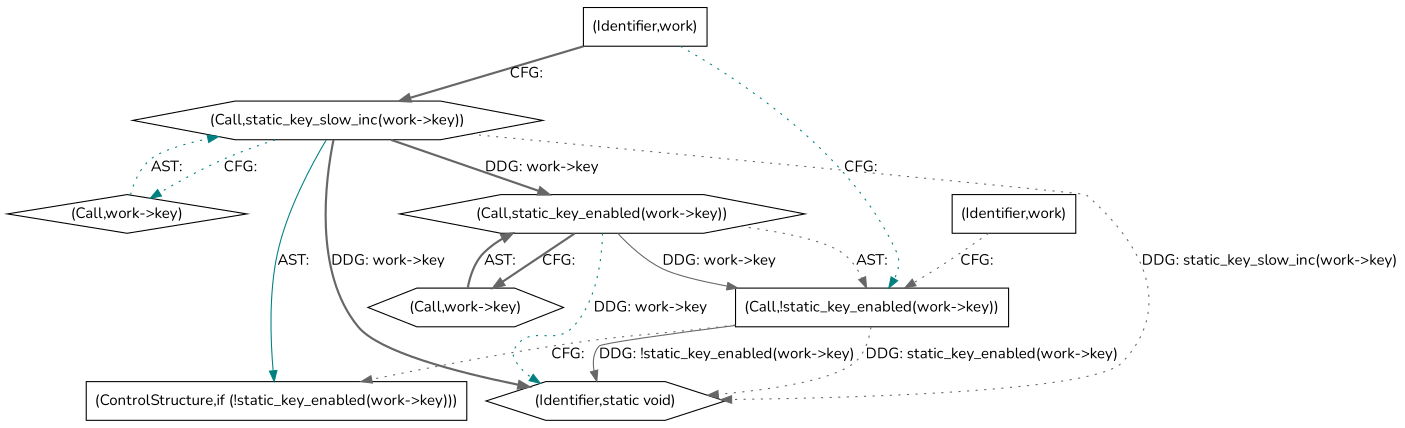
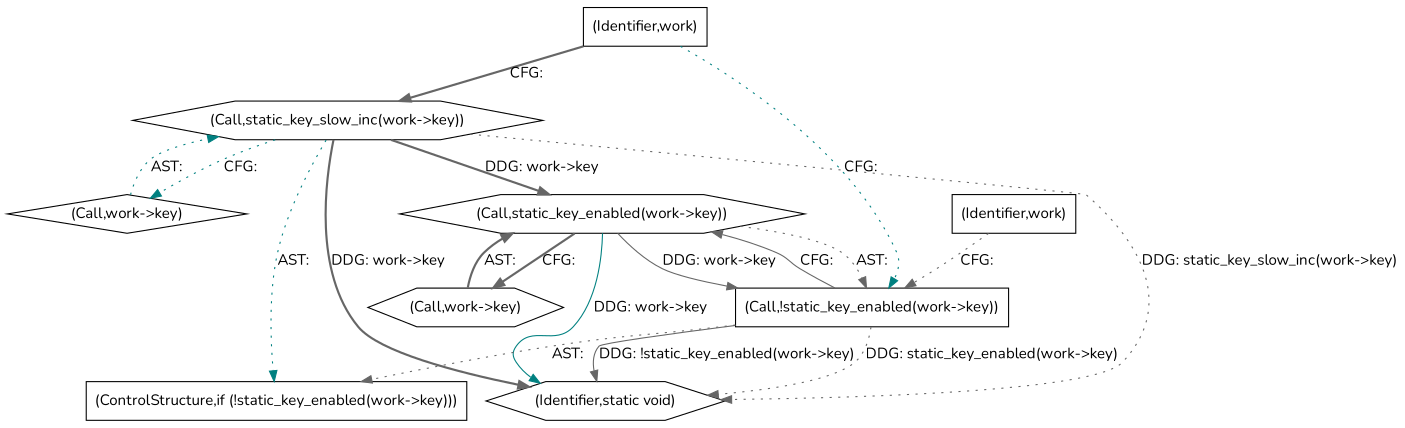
edge "(Call,static_key_slow_inc(work->key))" -> "(ControlStructure,if (!static_key_enabled(work->key)))": style solid -> dotted
edge "(Call,!static_key_enabled(work->key))" -> "(Call,static_key_enabled(work->key))": added, label "CFG:"
edge "(Call,static_key_enabled(work->key))" -> "(Identifier,static void)": style dotted -> solid
edge "(Call,!static_key_enabled(work->key))" -> "(ControlStructure,if (!static_key_enabled(work->key)))": label "CFG: " -> "AST: "
